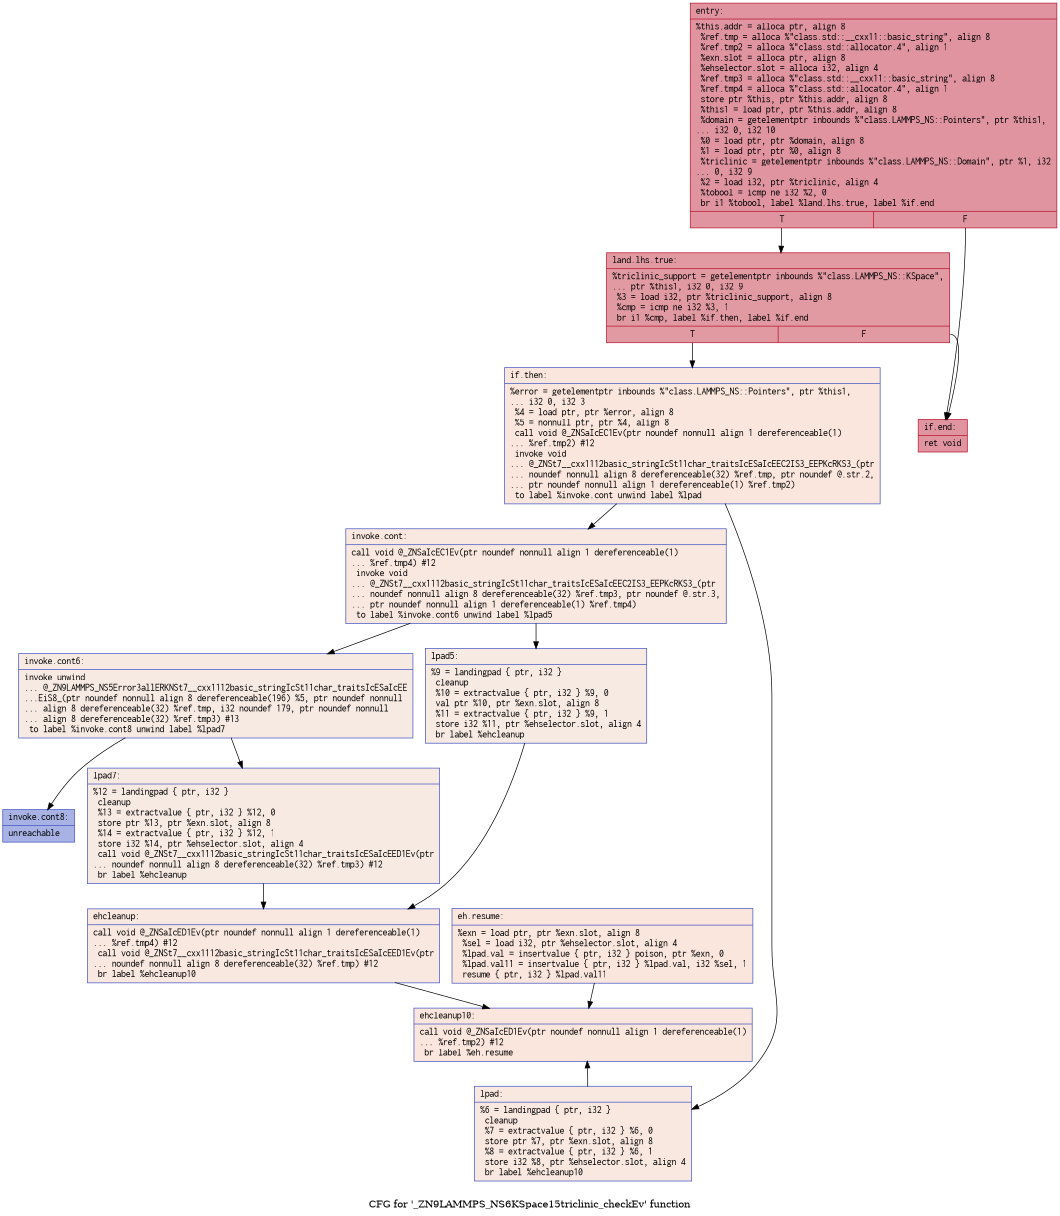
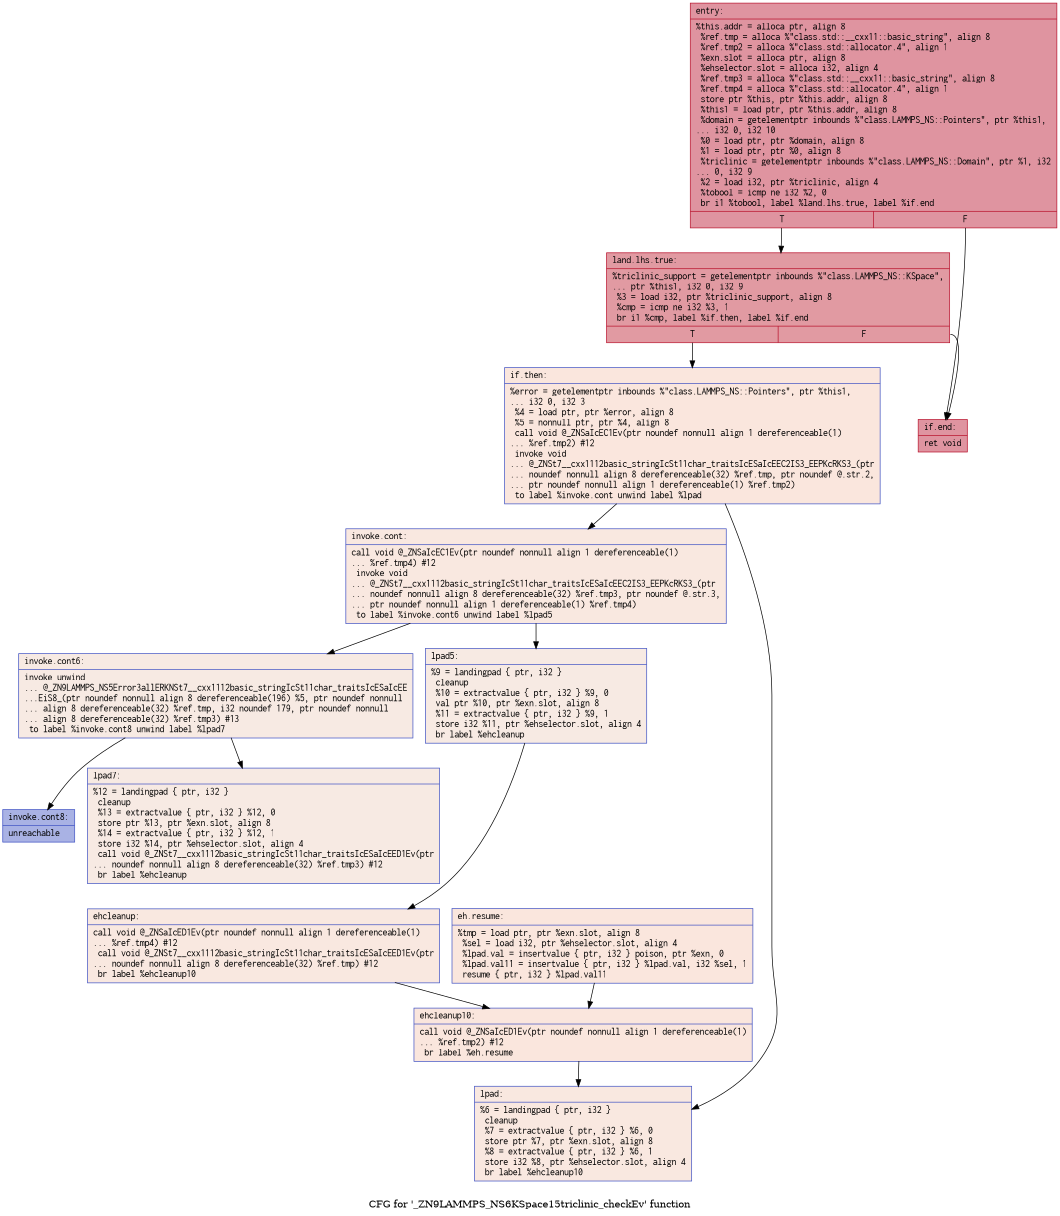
edge "lpad7:" -> "ehcleanup:": removed
node "eh.resume:": text "%exn = load ptr, ptr %exn.slot, align 8" -> "%tmp = load ptr, ptr %exn.slot, align 8"
edge "lpad:" -> "ehcleanup10:": reversed
